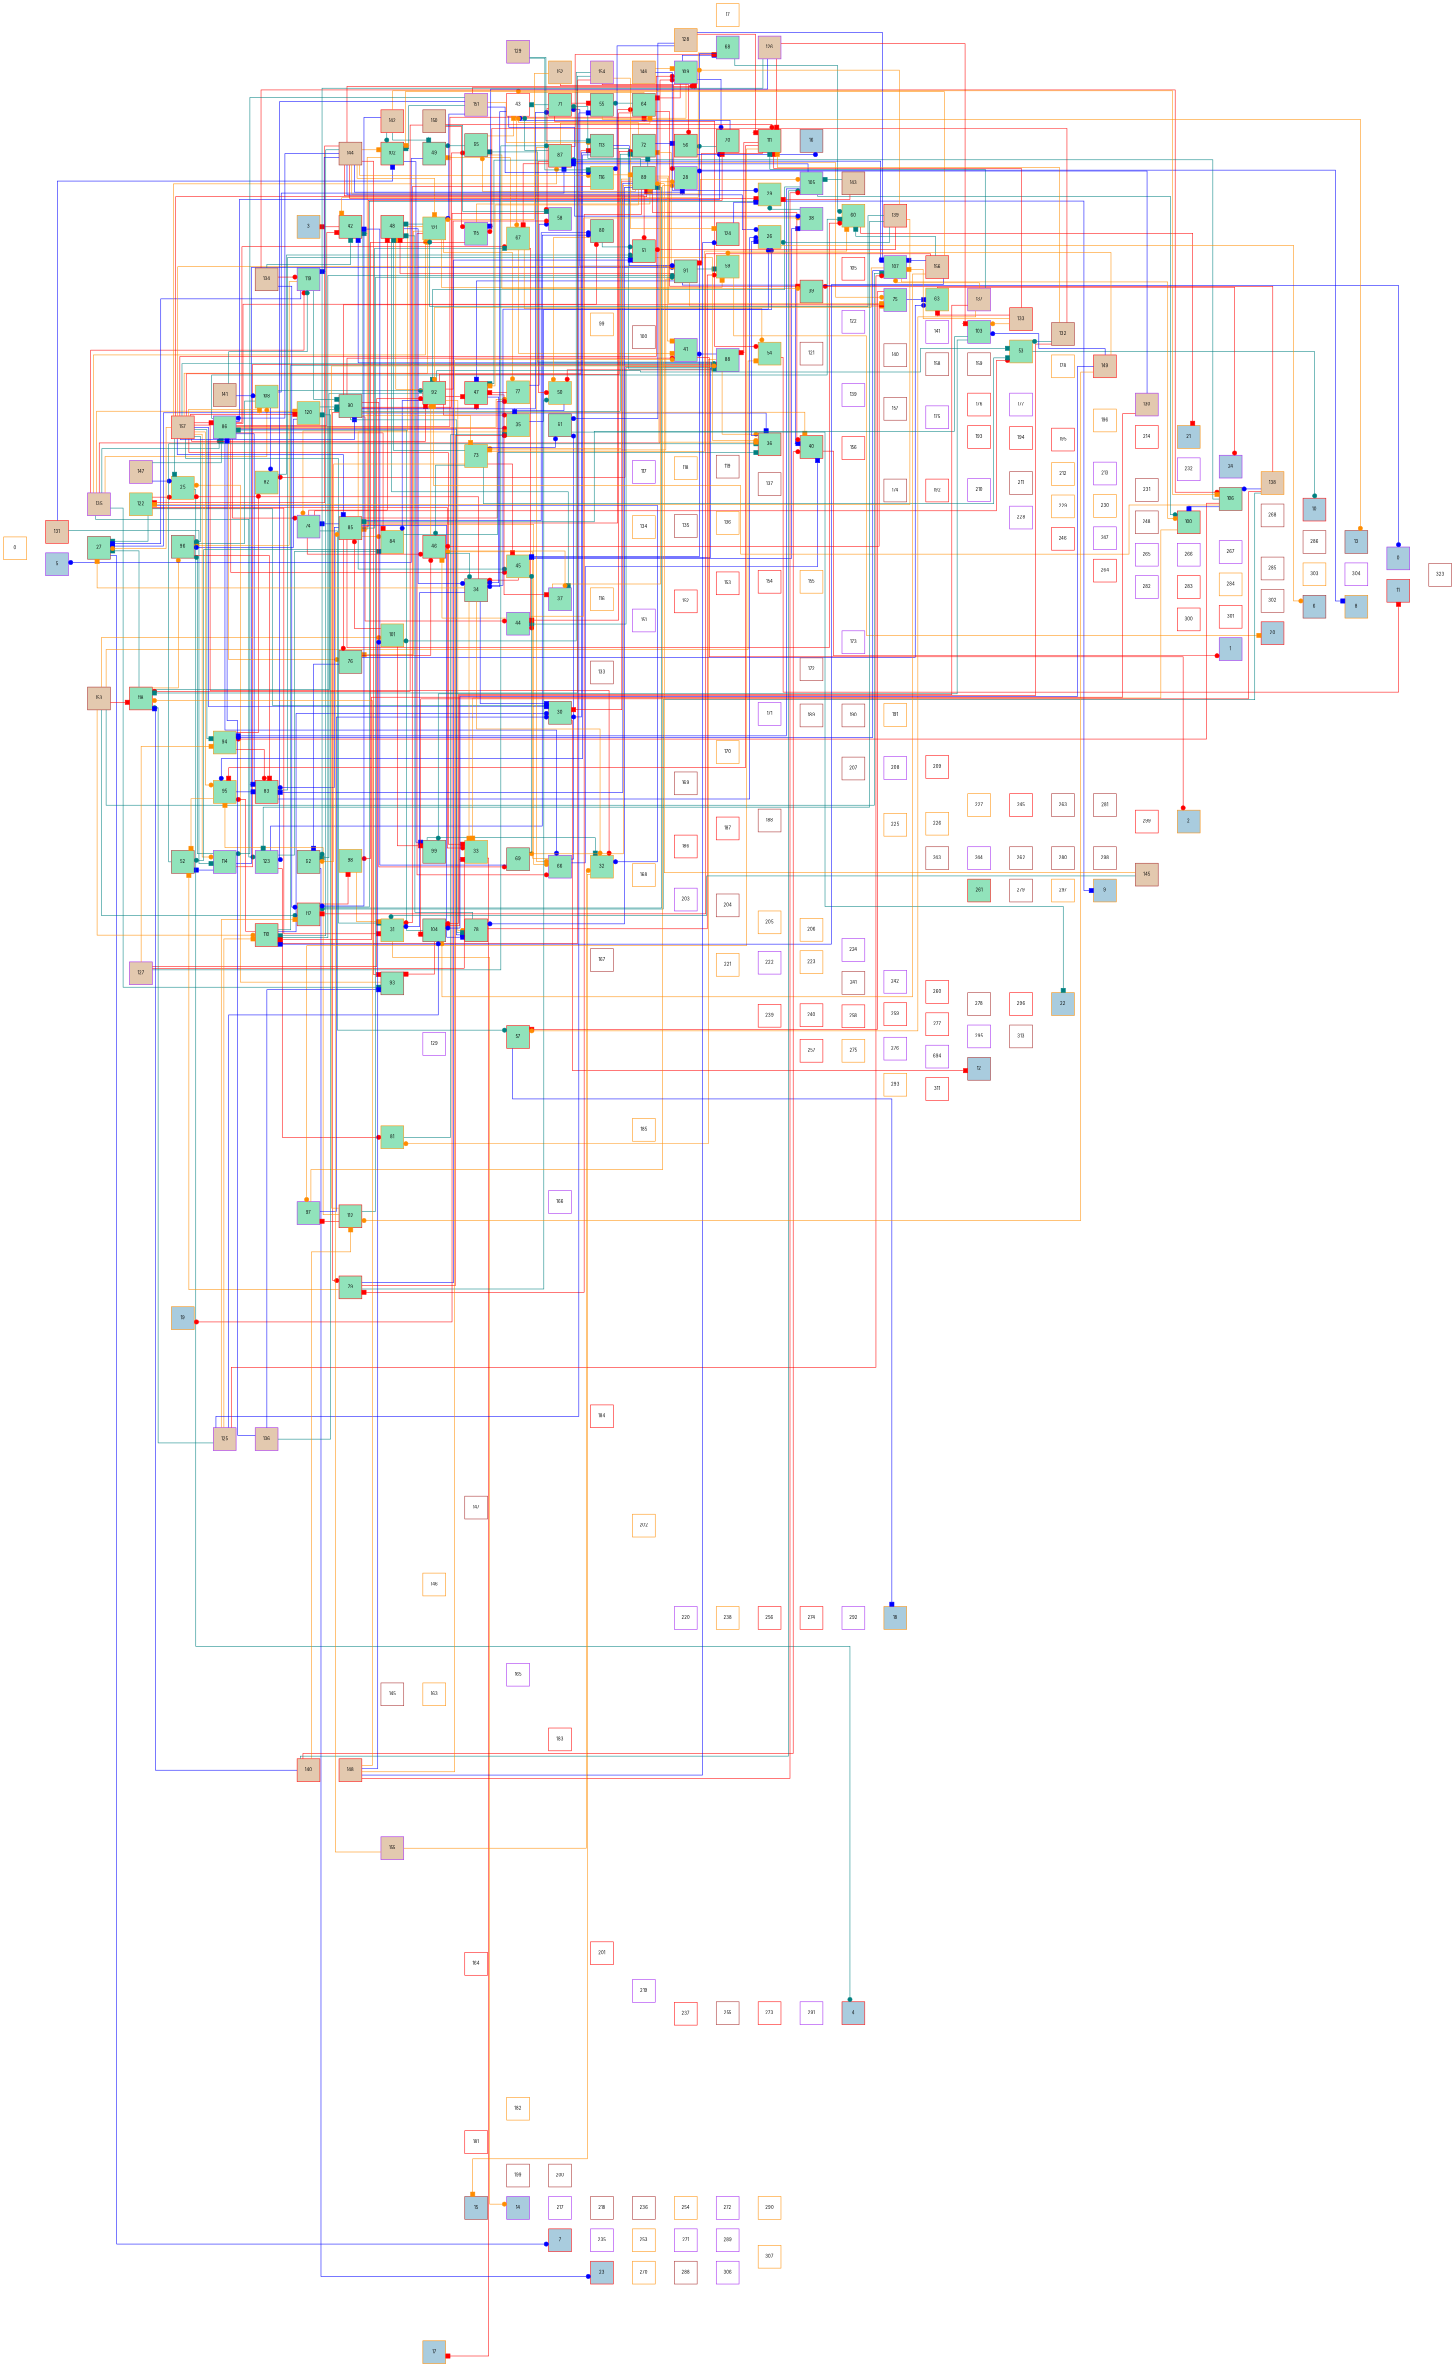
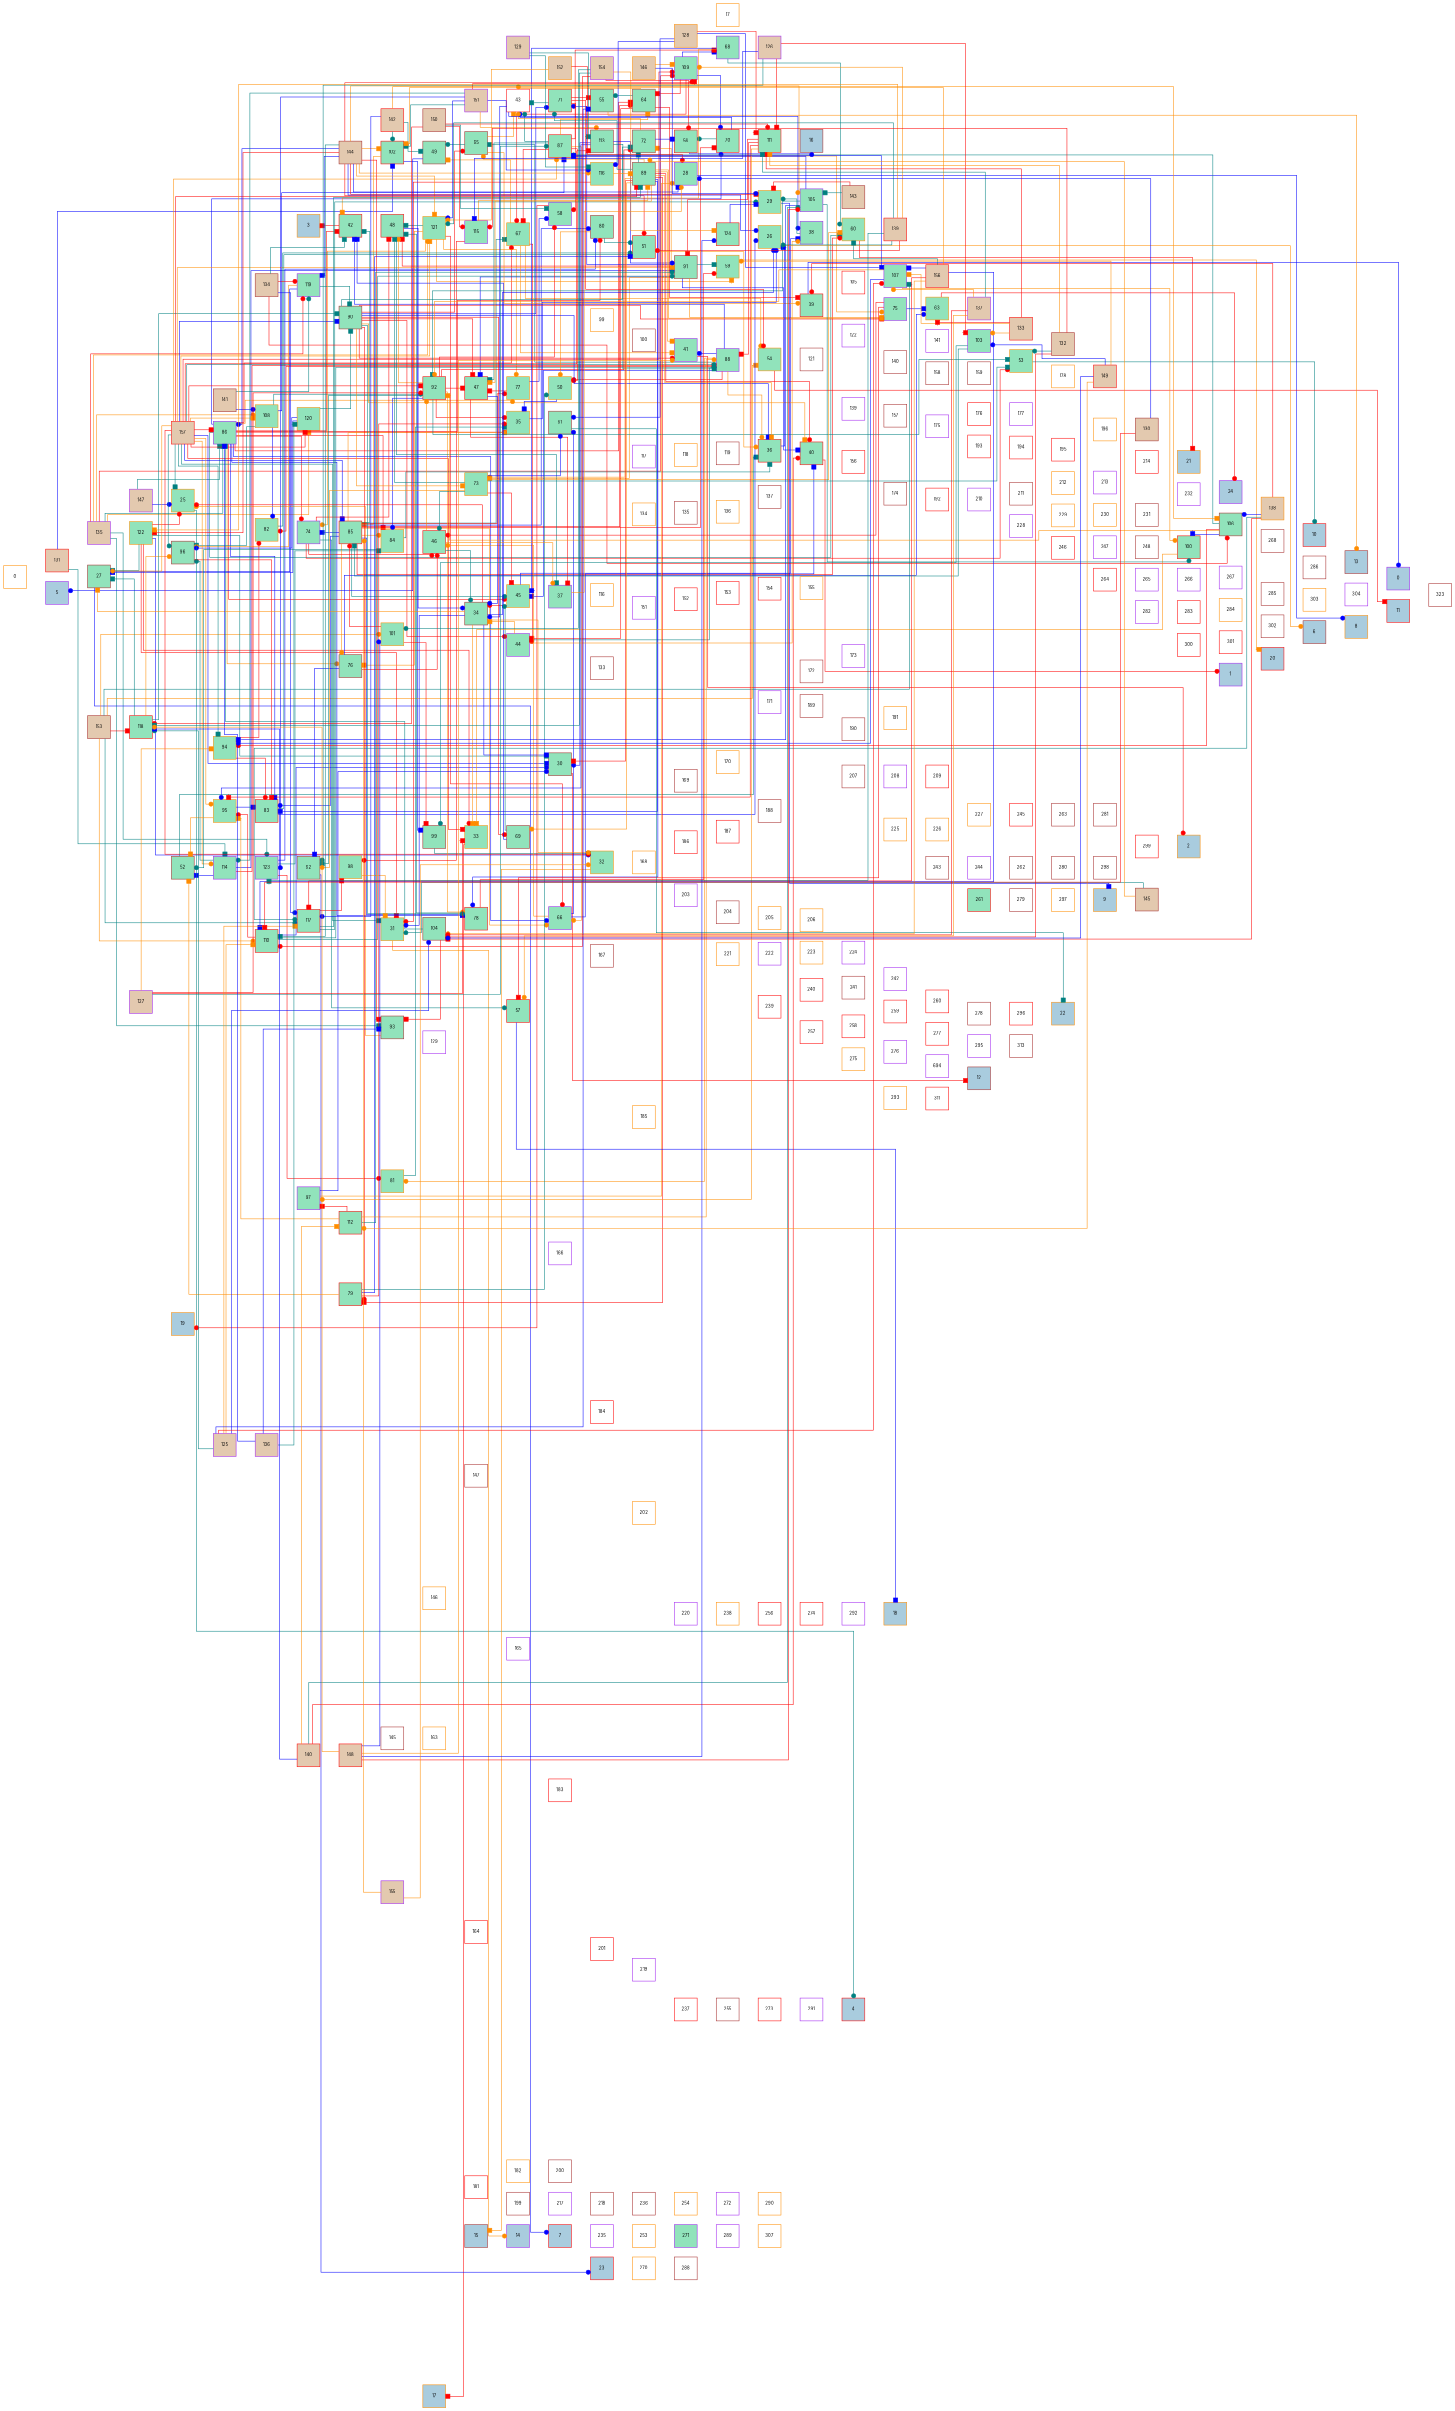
edge "109" -> "67": color darkorange -> red
edge "28" -> "8": arrowhead box -> dot
node "130": color purple -> brown
edge "85" -> "76": color red -> darkorange
edge "44" -> "46": now "44" -> "34"
edge "90" -> "78": arrowhead box -> dot
node "271": fillcolor #ffffff -> #91e3bb
node "306": removed
